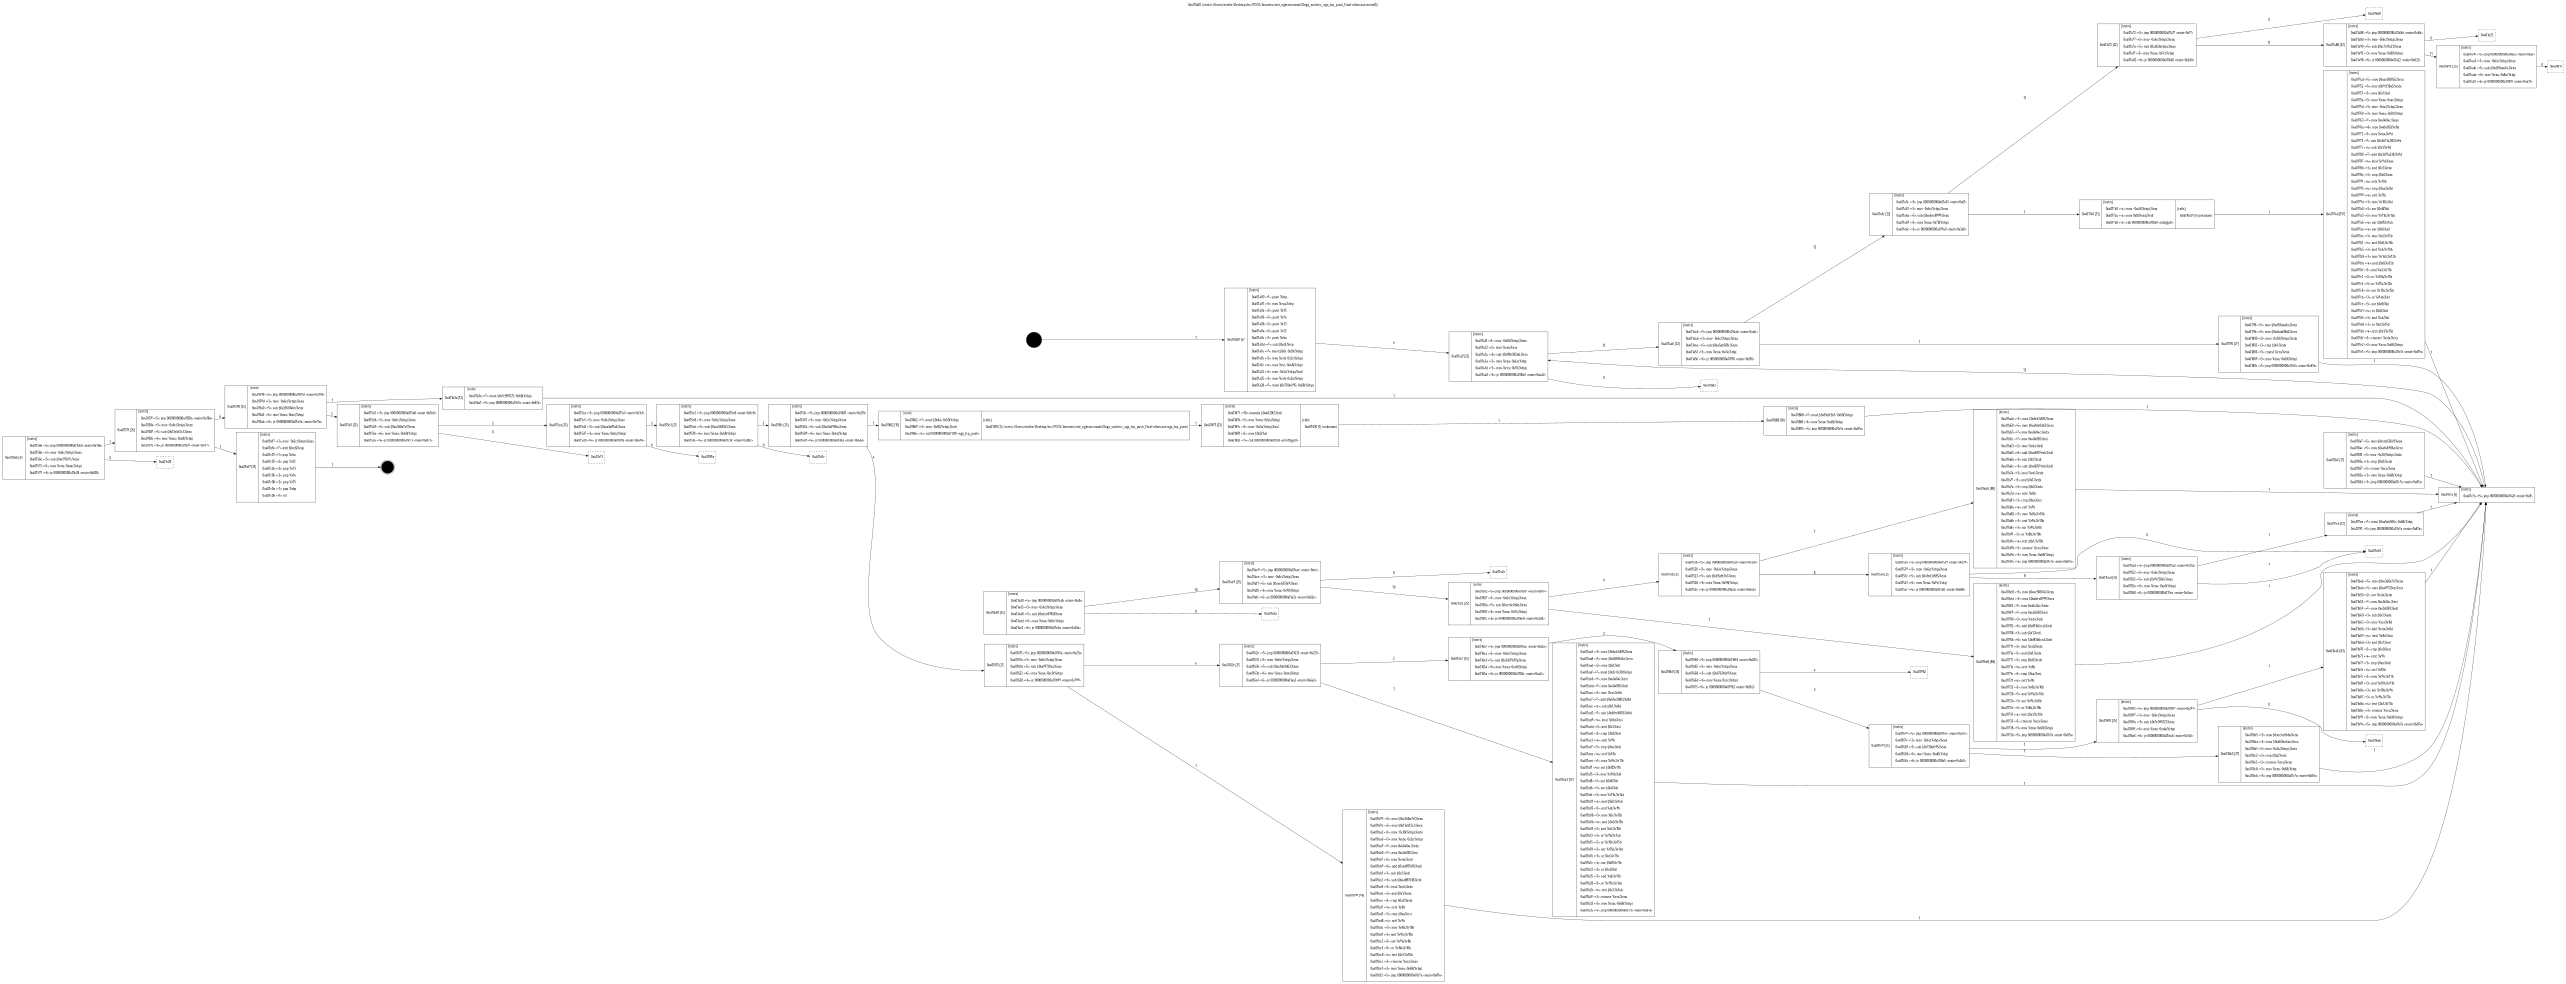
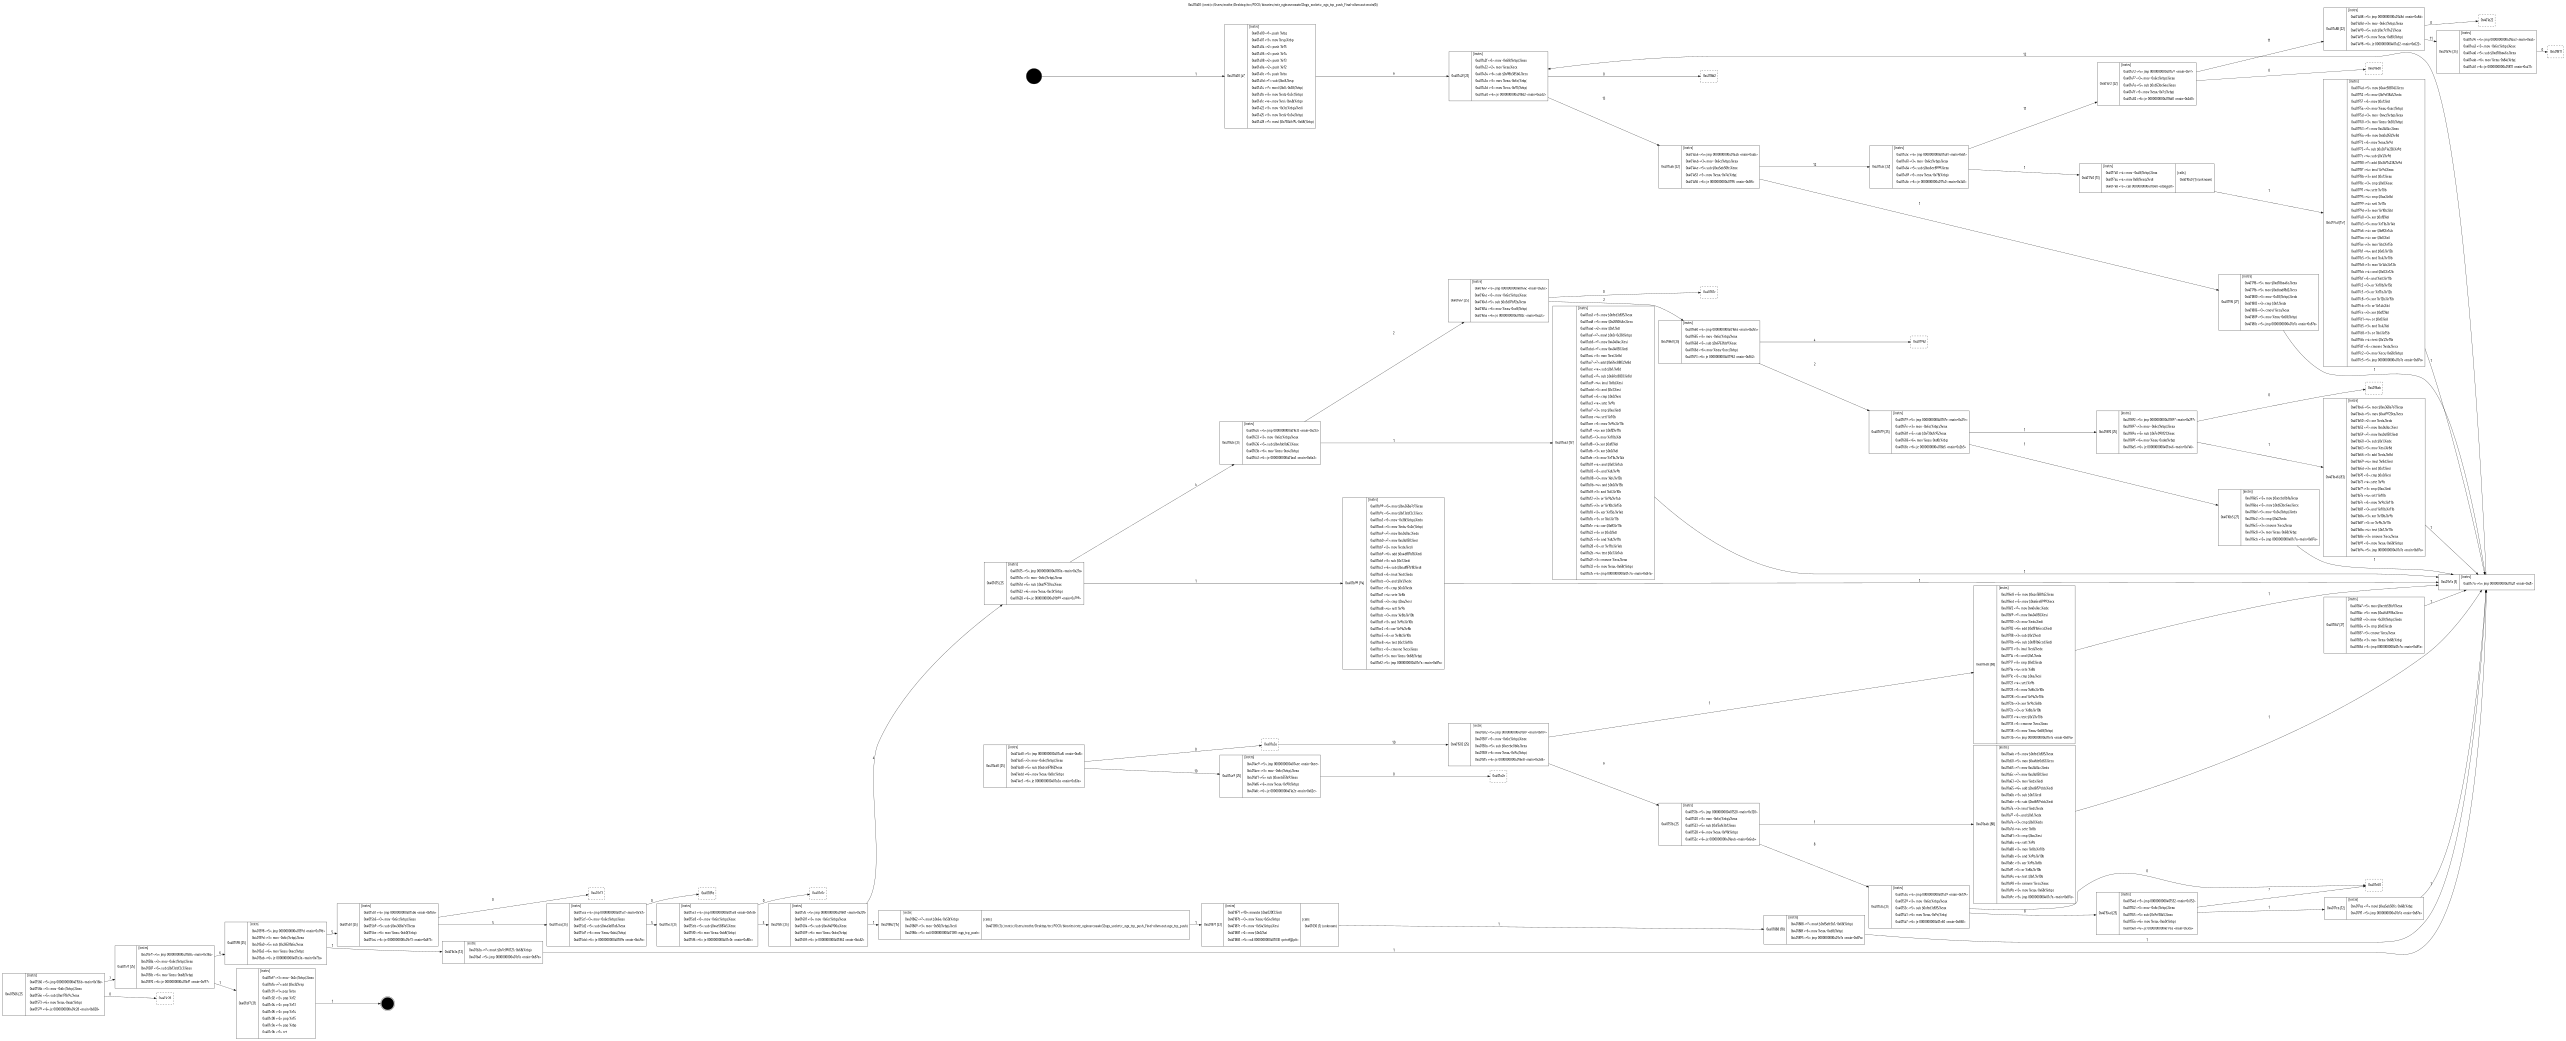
node "0x40182c": added
edge "0x4014e9 [25]" -> "0x401502 [25]": now "0x401a3a" -> "0x401502 [25]"
